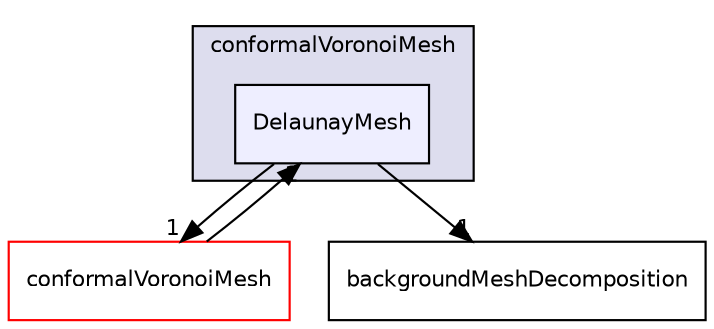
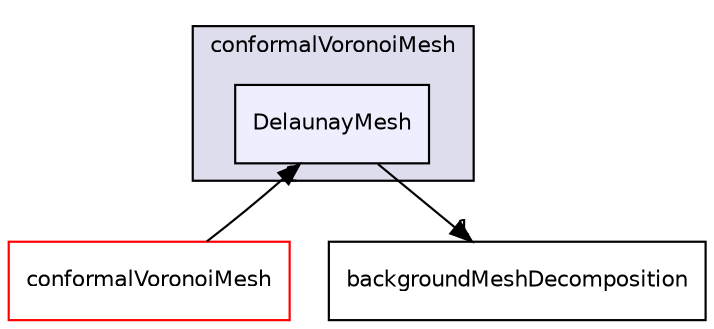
edge "DelaunayMesh" -> "conformalVoronoiMesh": removed
